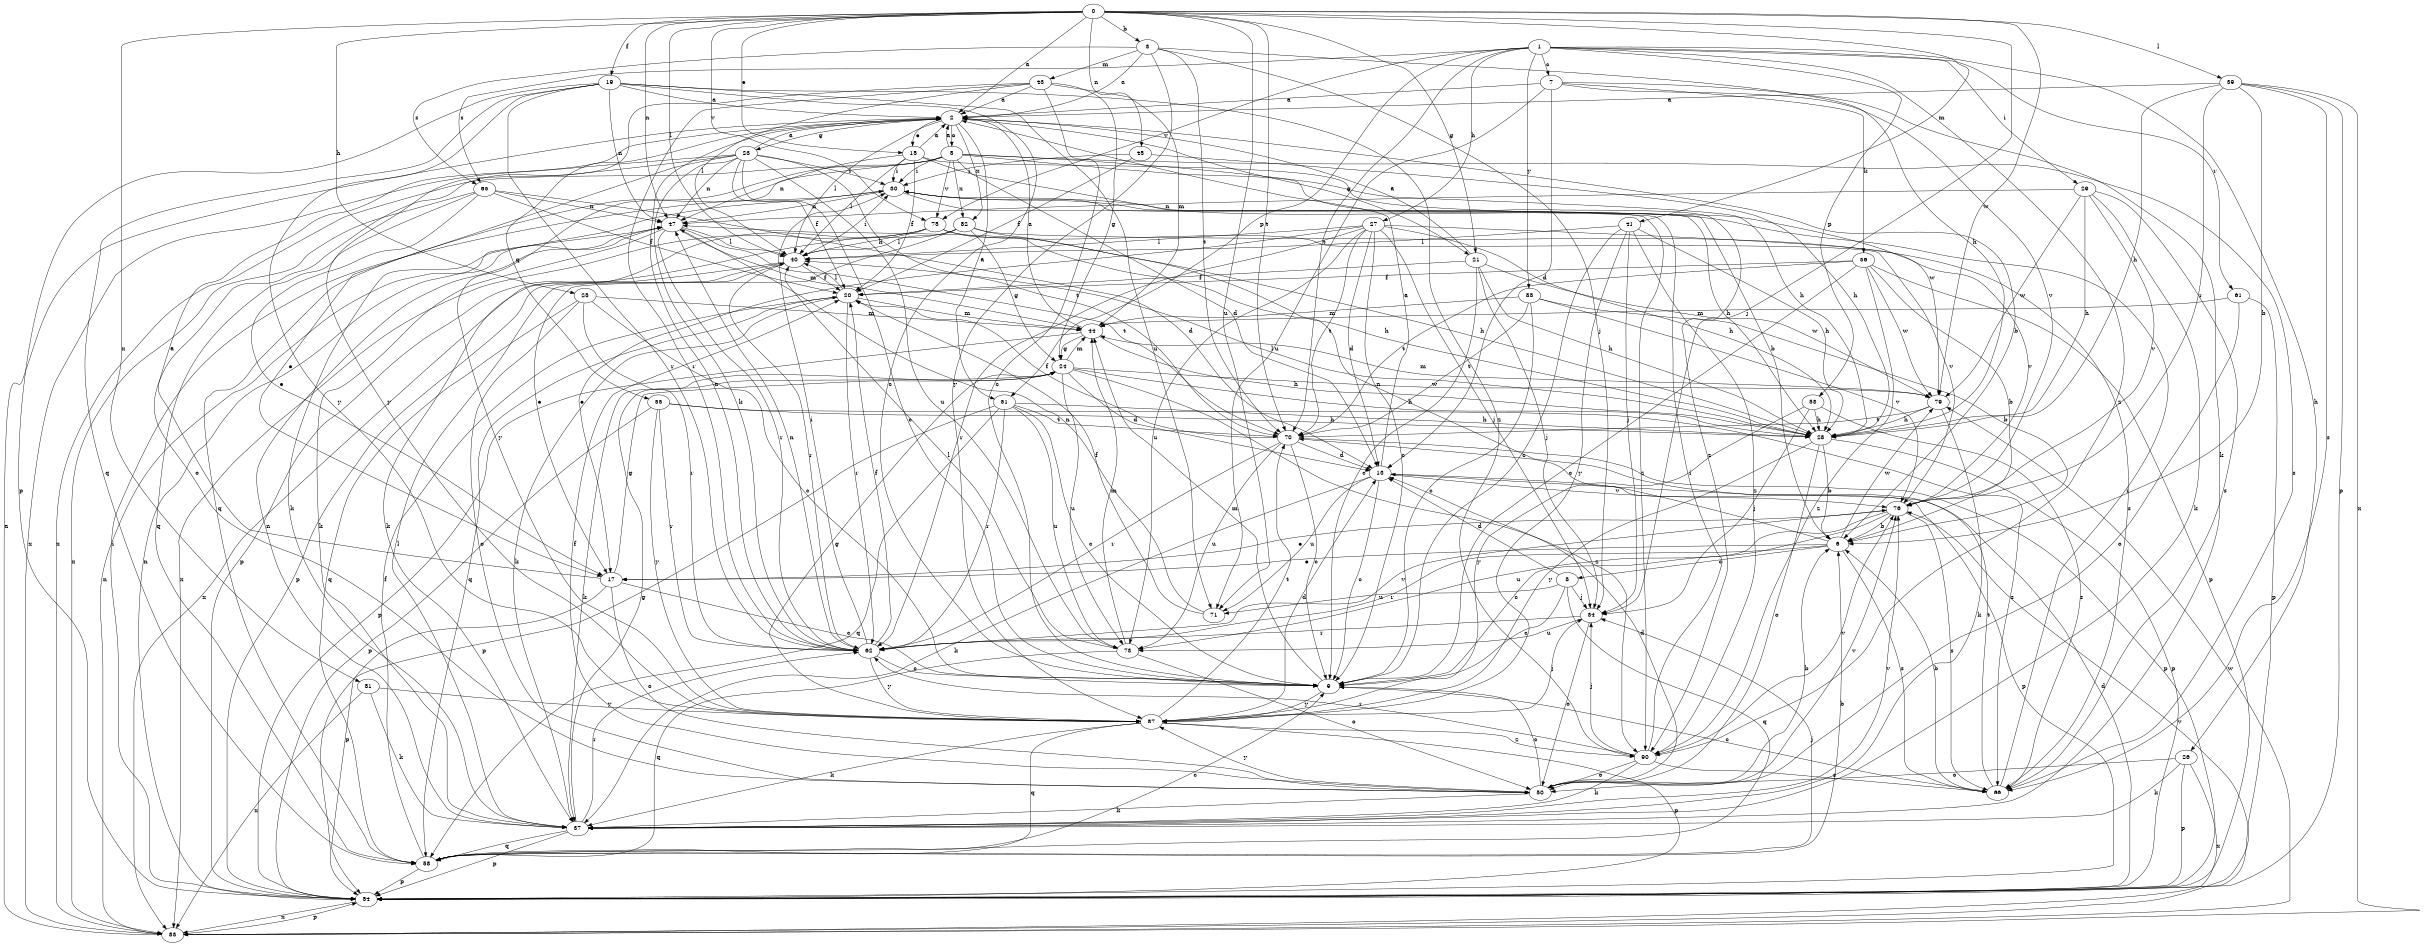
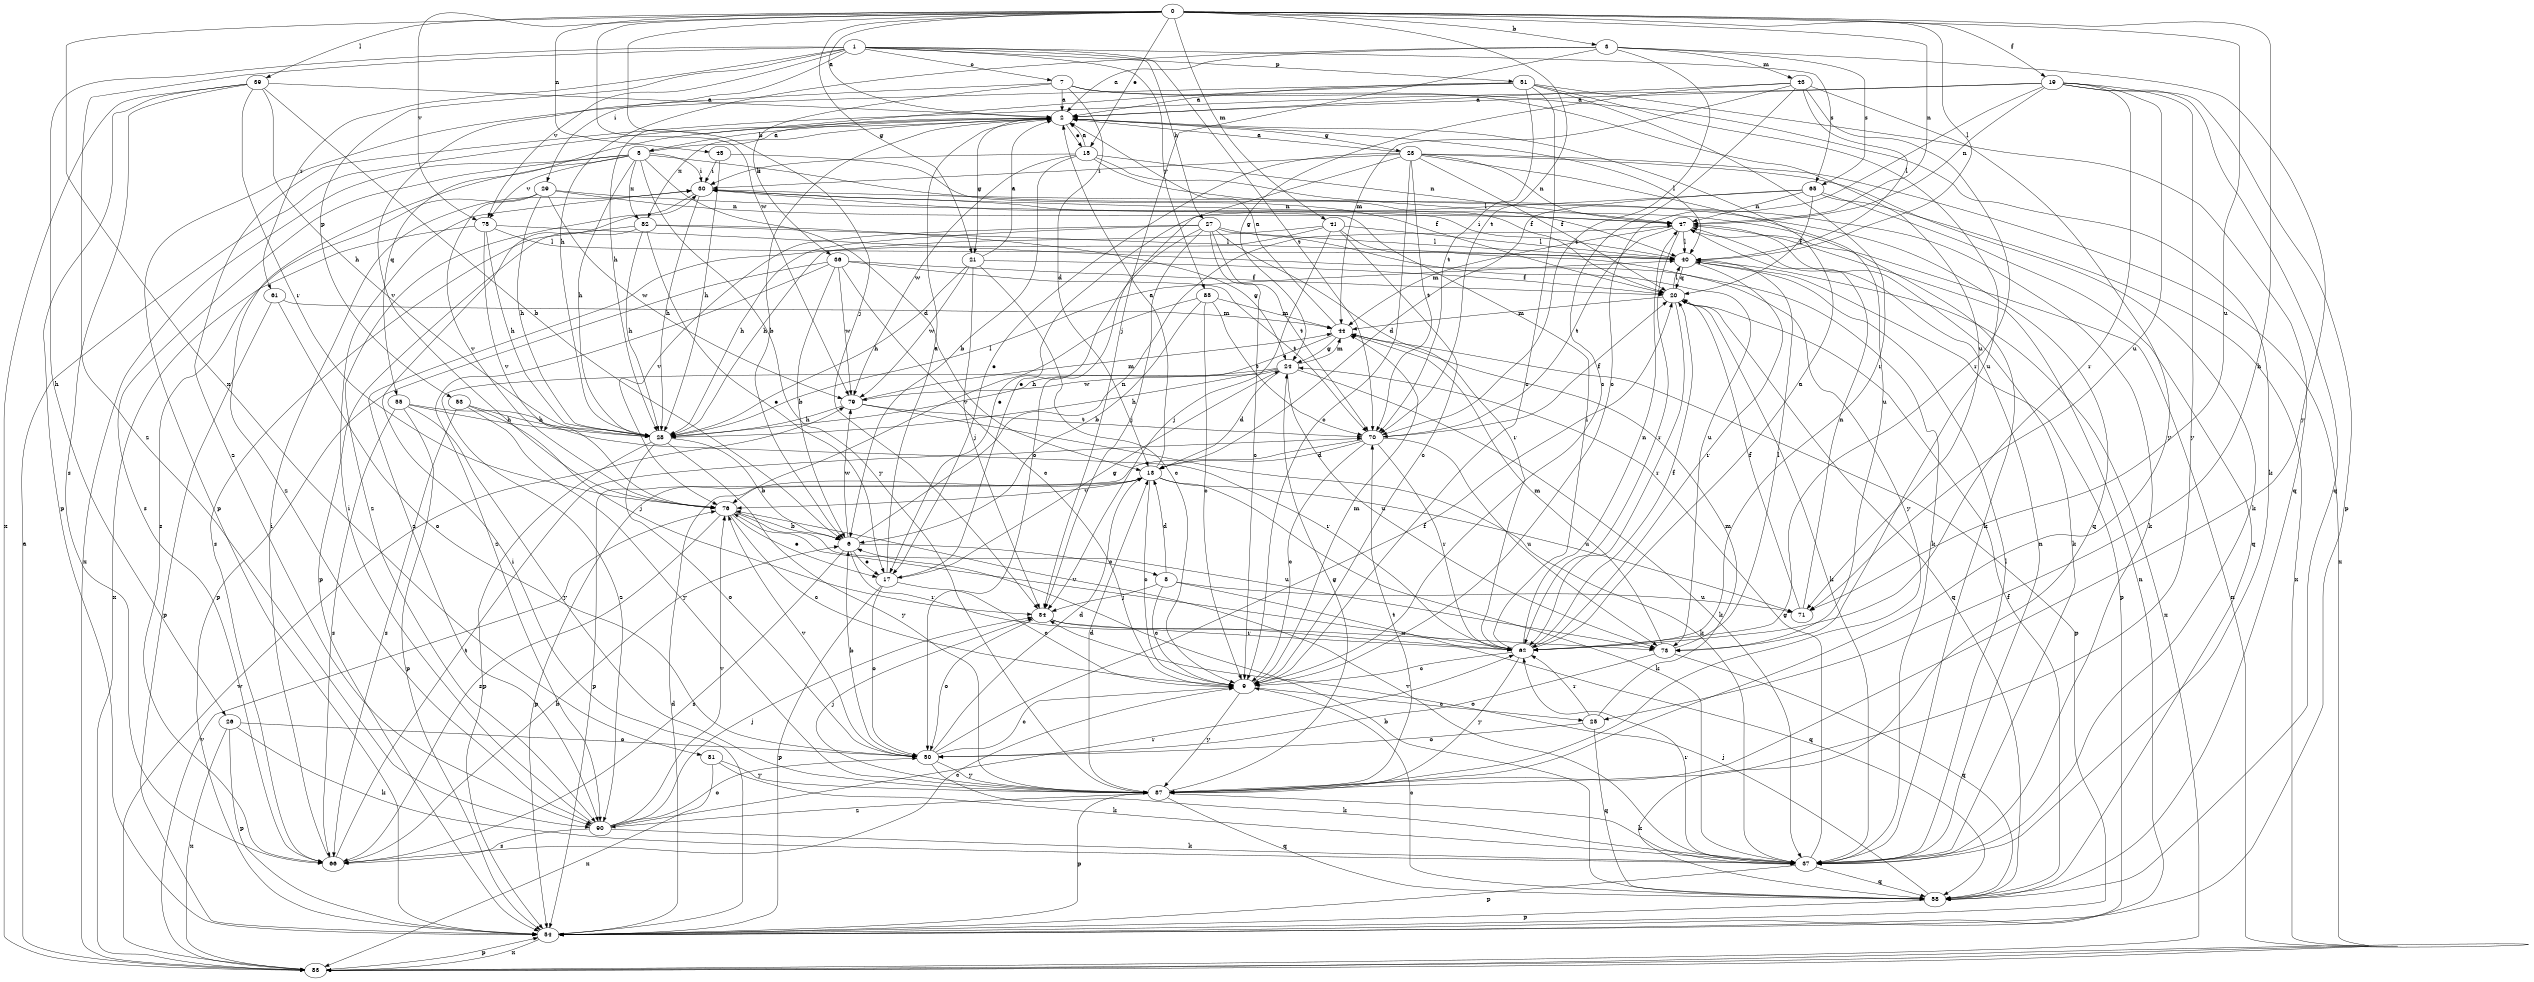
edge "2" -> "5": label "o" -> "b"
edge "75" -> "40": label "h" -> "l"
edge "2" -> "51": reversed
edge "40" -> "20": label "f" -> "q"
edge "27" -> "13": removed, label "d"
edge "23" -> "62": now "23" -> "37"
edge "25" -> "9": reversed
